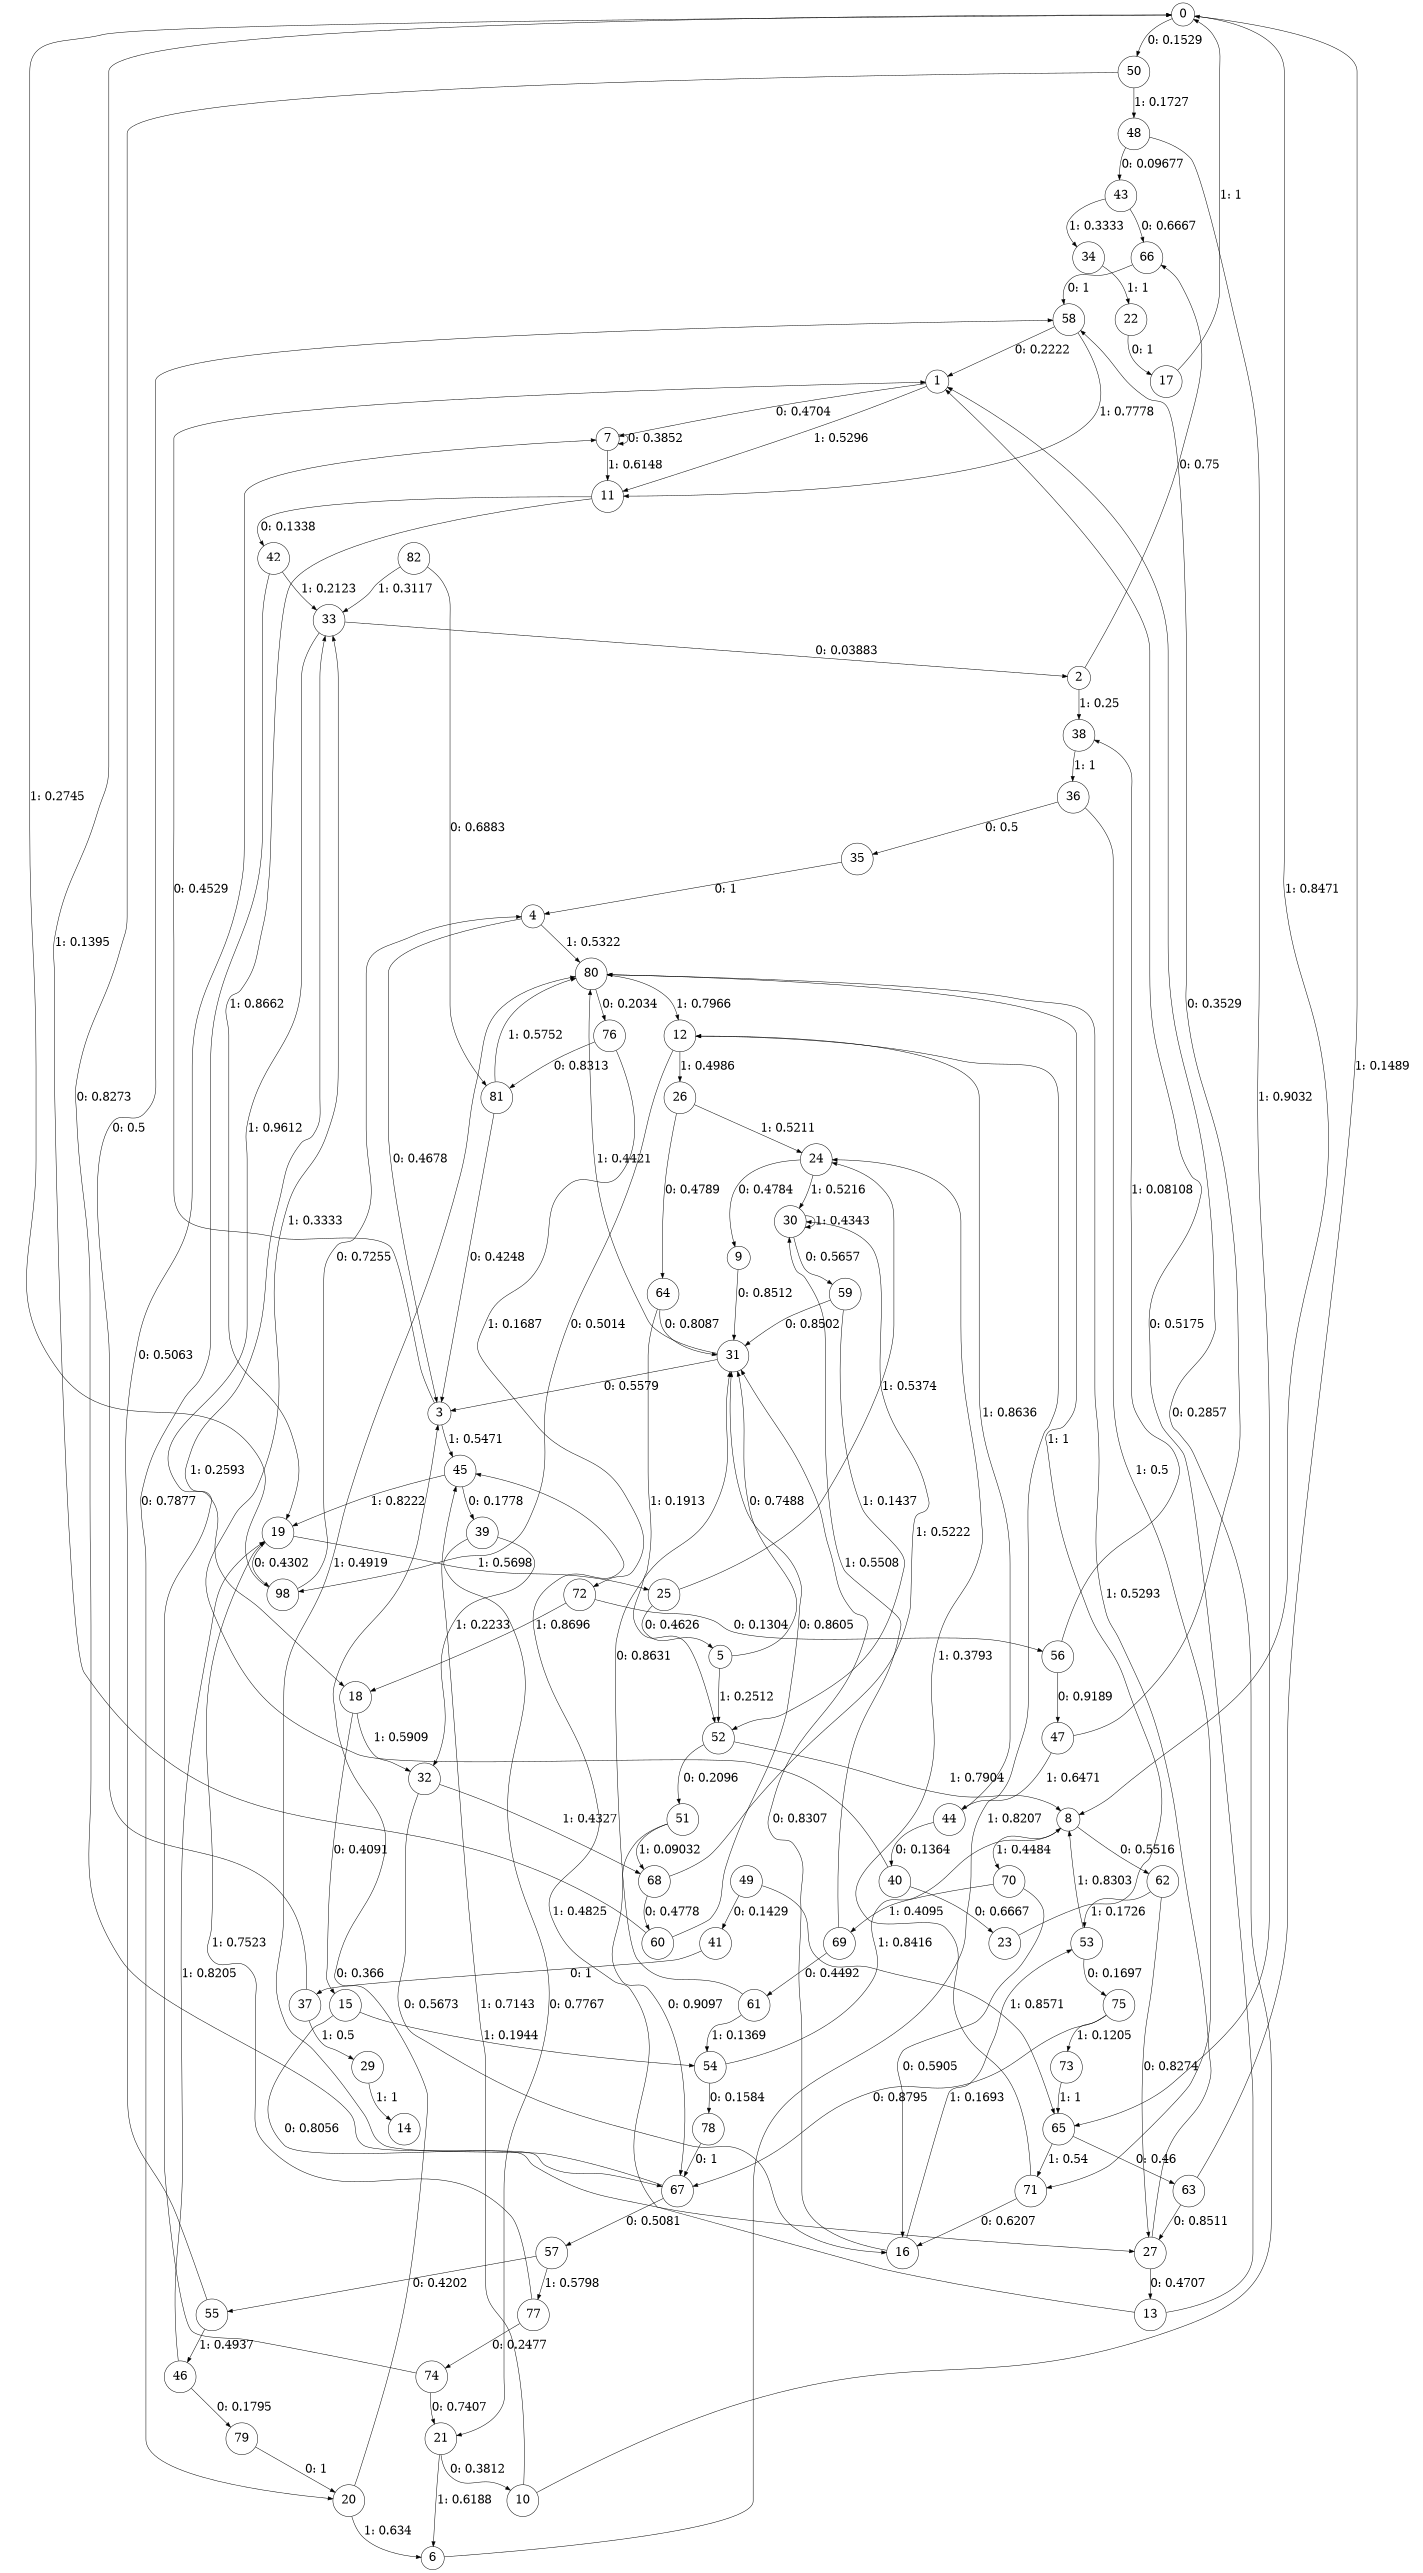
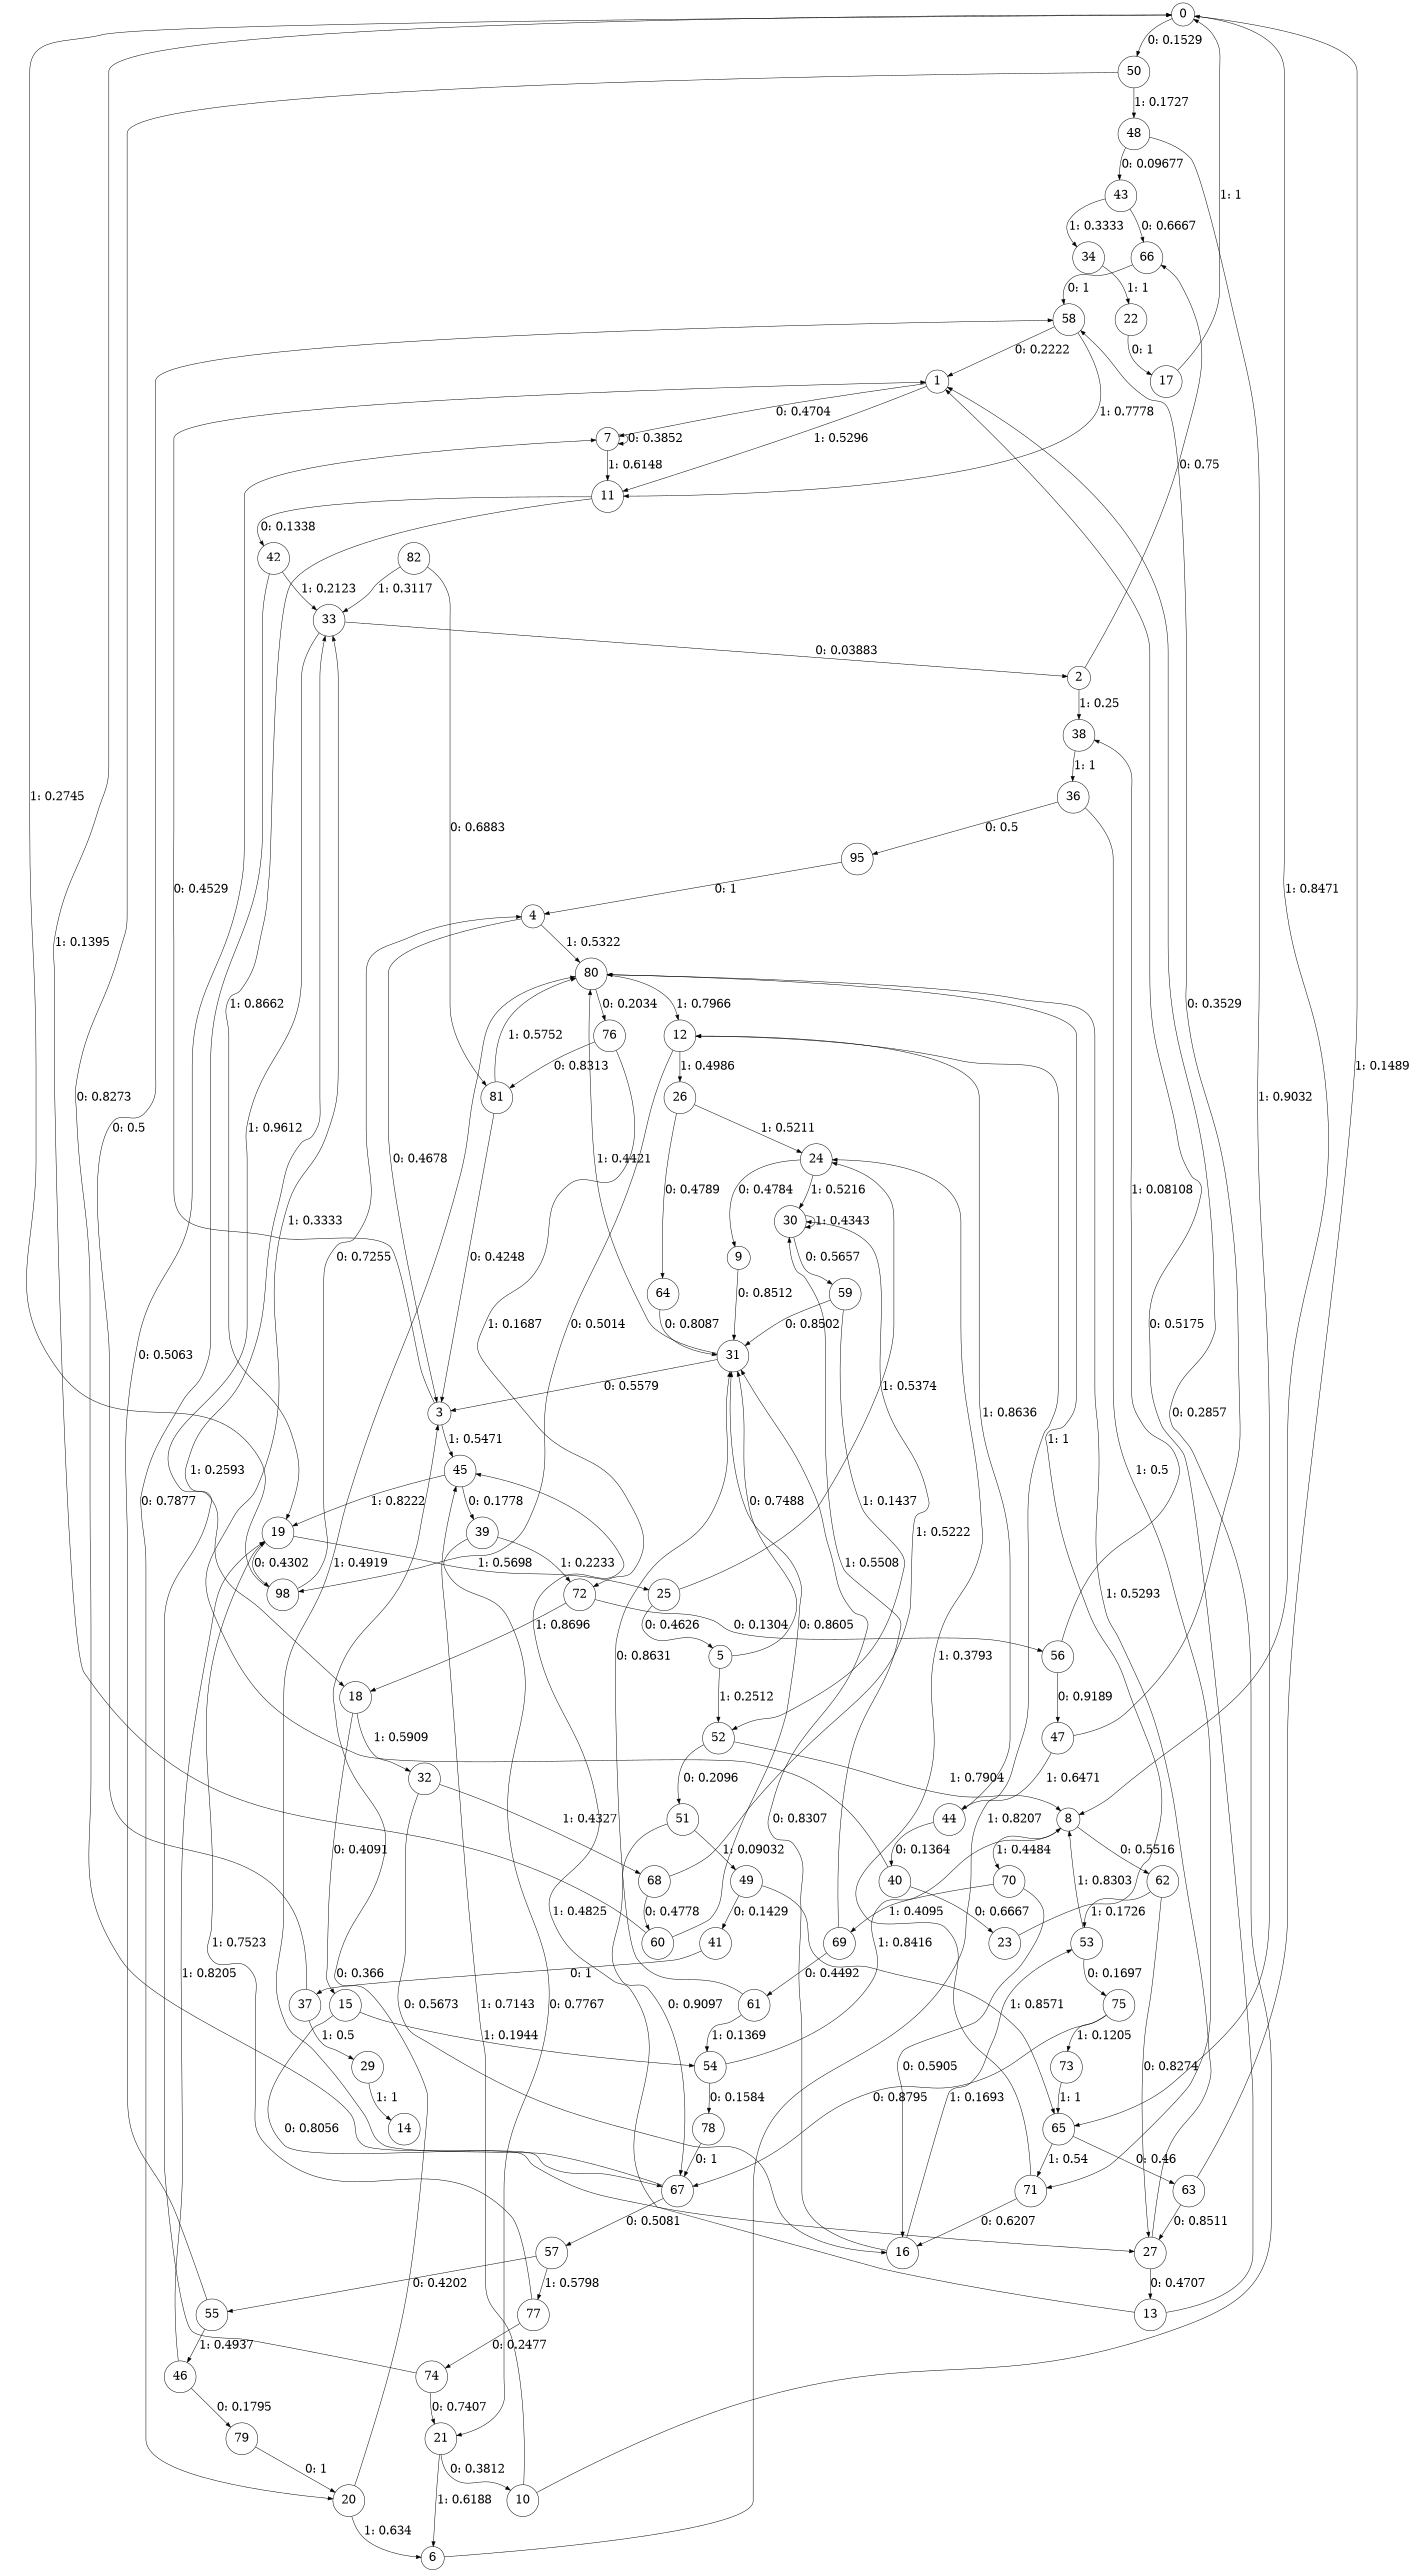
node "35": label "35" -> "95"
edge "64" -> "52": removed, label "1: 0.1913"
edge "39" -> "32": now "39" -> "72"
edge "51" -> "68": now "51" -> "49"
